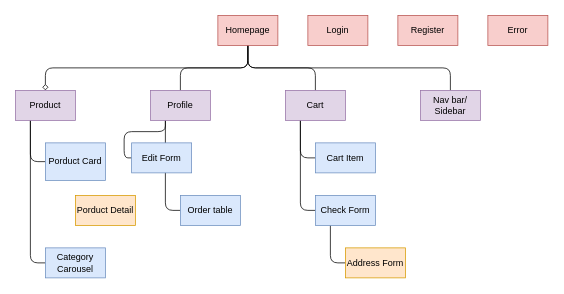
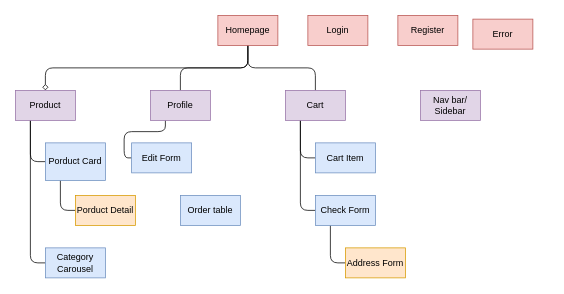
node "Error": moved (518, 30) -> (503, 34)
edge "Homepage" -- "Nav bar/ Sidebar": removed
edge "Profile" -- "Order table": removed
edge "Porduct Card" -- "Porduct Detail": added
